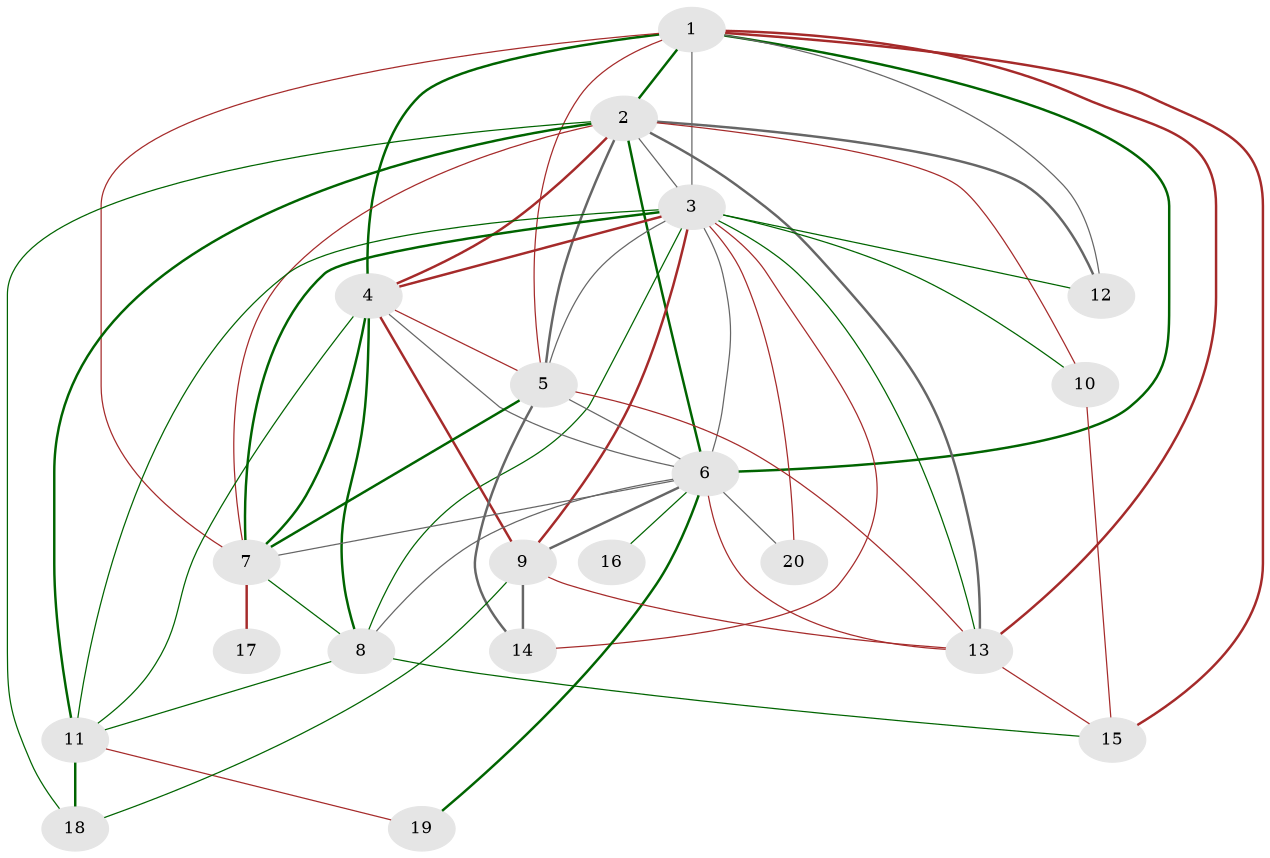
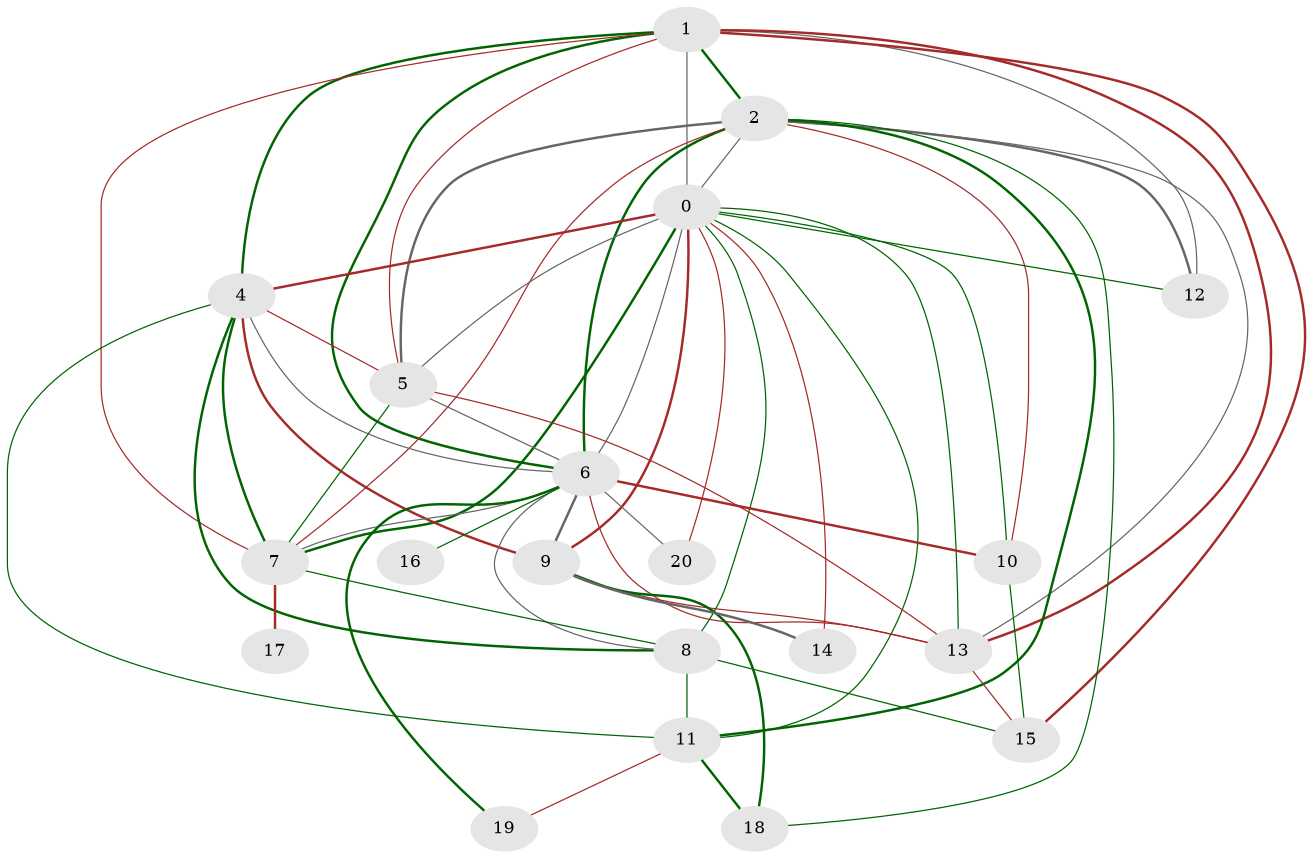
node "3": label "3" -> "0"
edge "2" -- "4": removed
edge "2" -- "13": style bold -> solid
edge "5" -- "7": style bold -> solid
edge "6" -- "10": added
edge "5" -- "14": removed
edge "10" -- "15": color brown -> darkgreen
edge "9" -- "18": style solid -> bold
